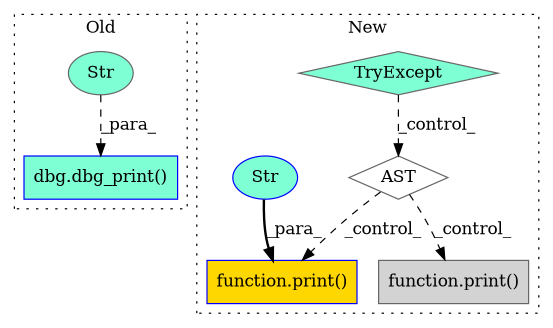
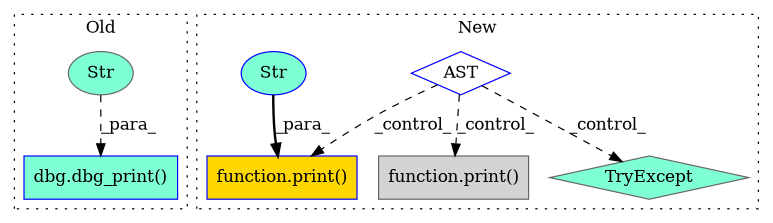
edge "TryExcept" -> "AST": reversed
node "AST": color gray40 -> blue
